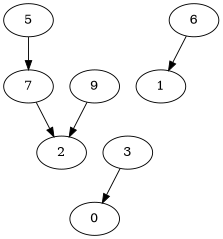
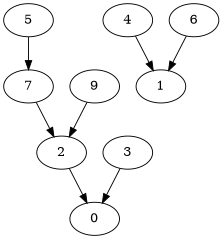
node "4": added
edge "2" -> "0": added
